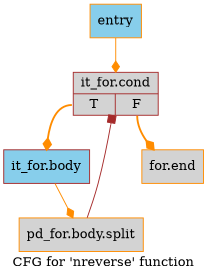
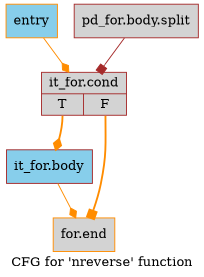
edge "it_for.cond" -> "for.end": arrowhead diamond -> box
edge "it_for.body" -> "pd_for.body.split": now "it_for.body" -> "for.end"
node "pd_for.body.split": color darkorange -> brown
